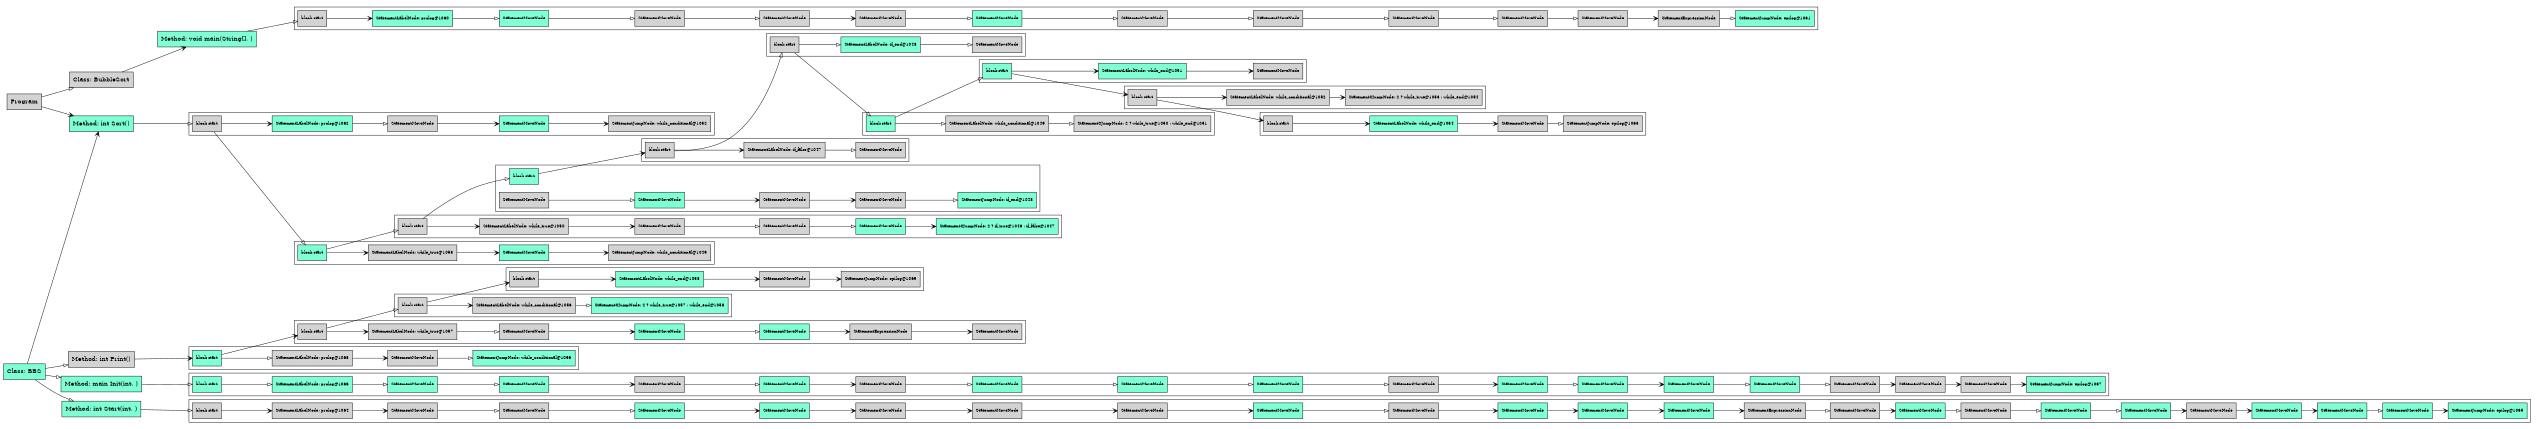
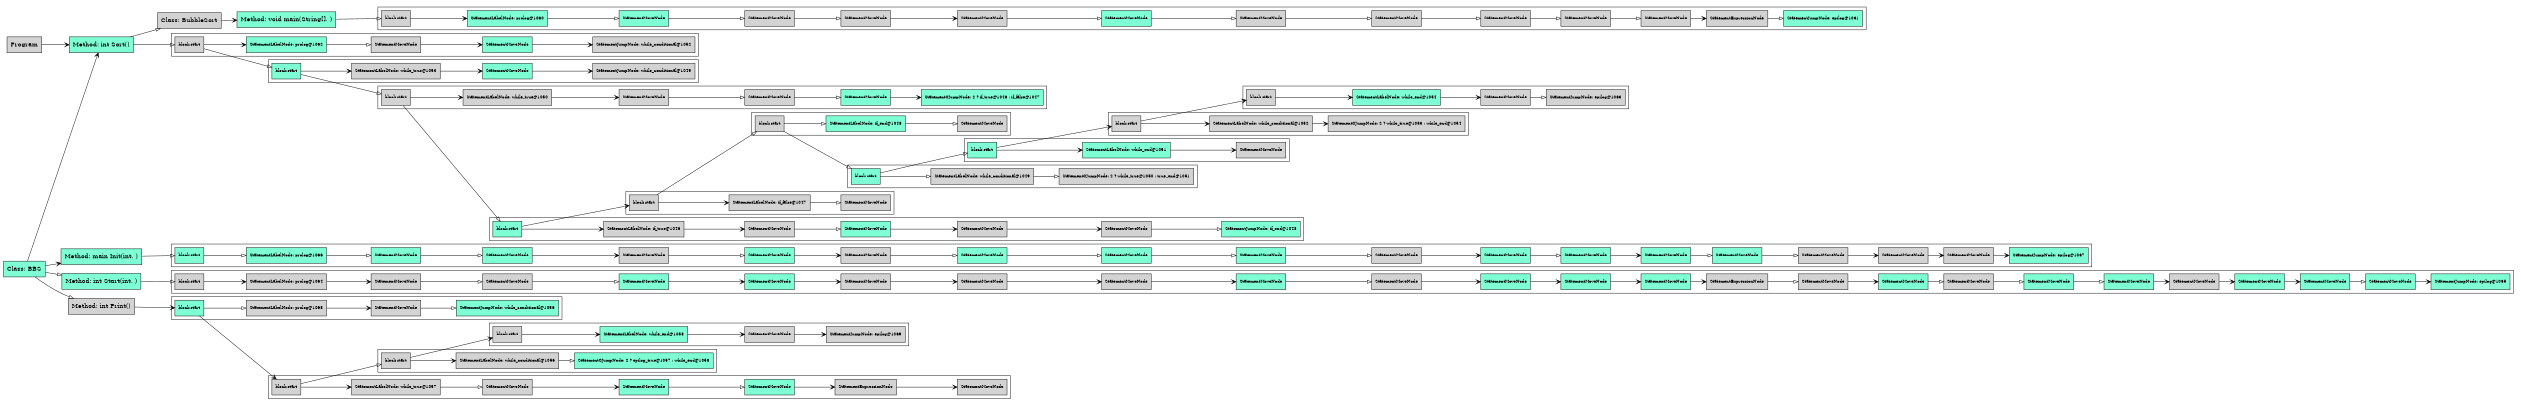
edge "Program" -> "Class: BubbleSort": now "Method: int Sort()" -> "Class: BubbleSort"
node "StatementCJumpNode: 2 ? while_true@1050 : while_end@1051": label "StatementCJumpNode: 2 ? while_true@1050 : while_end@1051" -> "StatementCJumpNode: 2 ? while_true@1050 : true_end@1051"
node "StatementLabelNode: if_true@1046": added
node "StatementCJumpNode: 2 ? while_true@1057 : while_end@1058": label "StatementCJumpNode: 2 ? while_true@1057 : while_end@1058" -> "StatementCJumpNode: 2 ? epilog_true@1057 : while_end@1058"
edge "Class: BBS" -> "Method: main Init(int, )": arrowhead onormal -> vee
